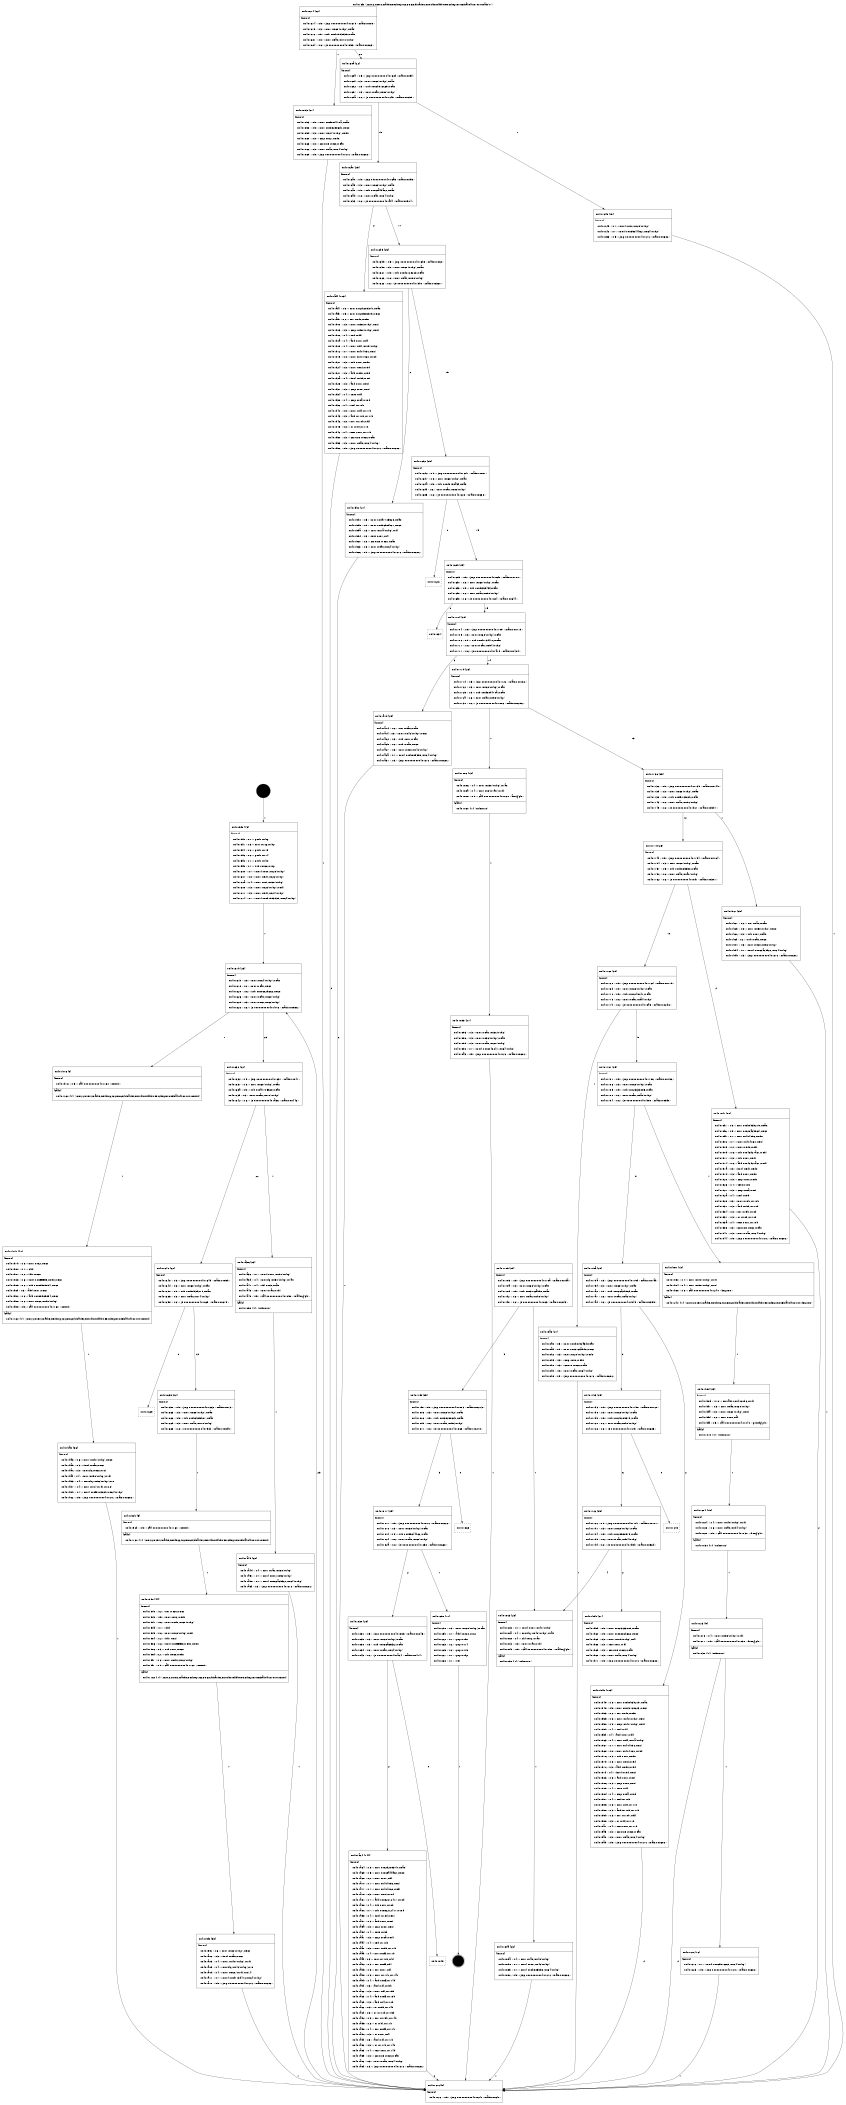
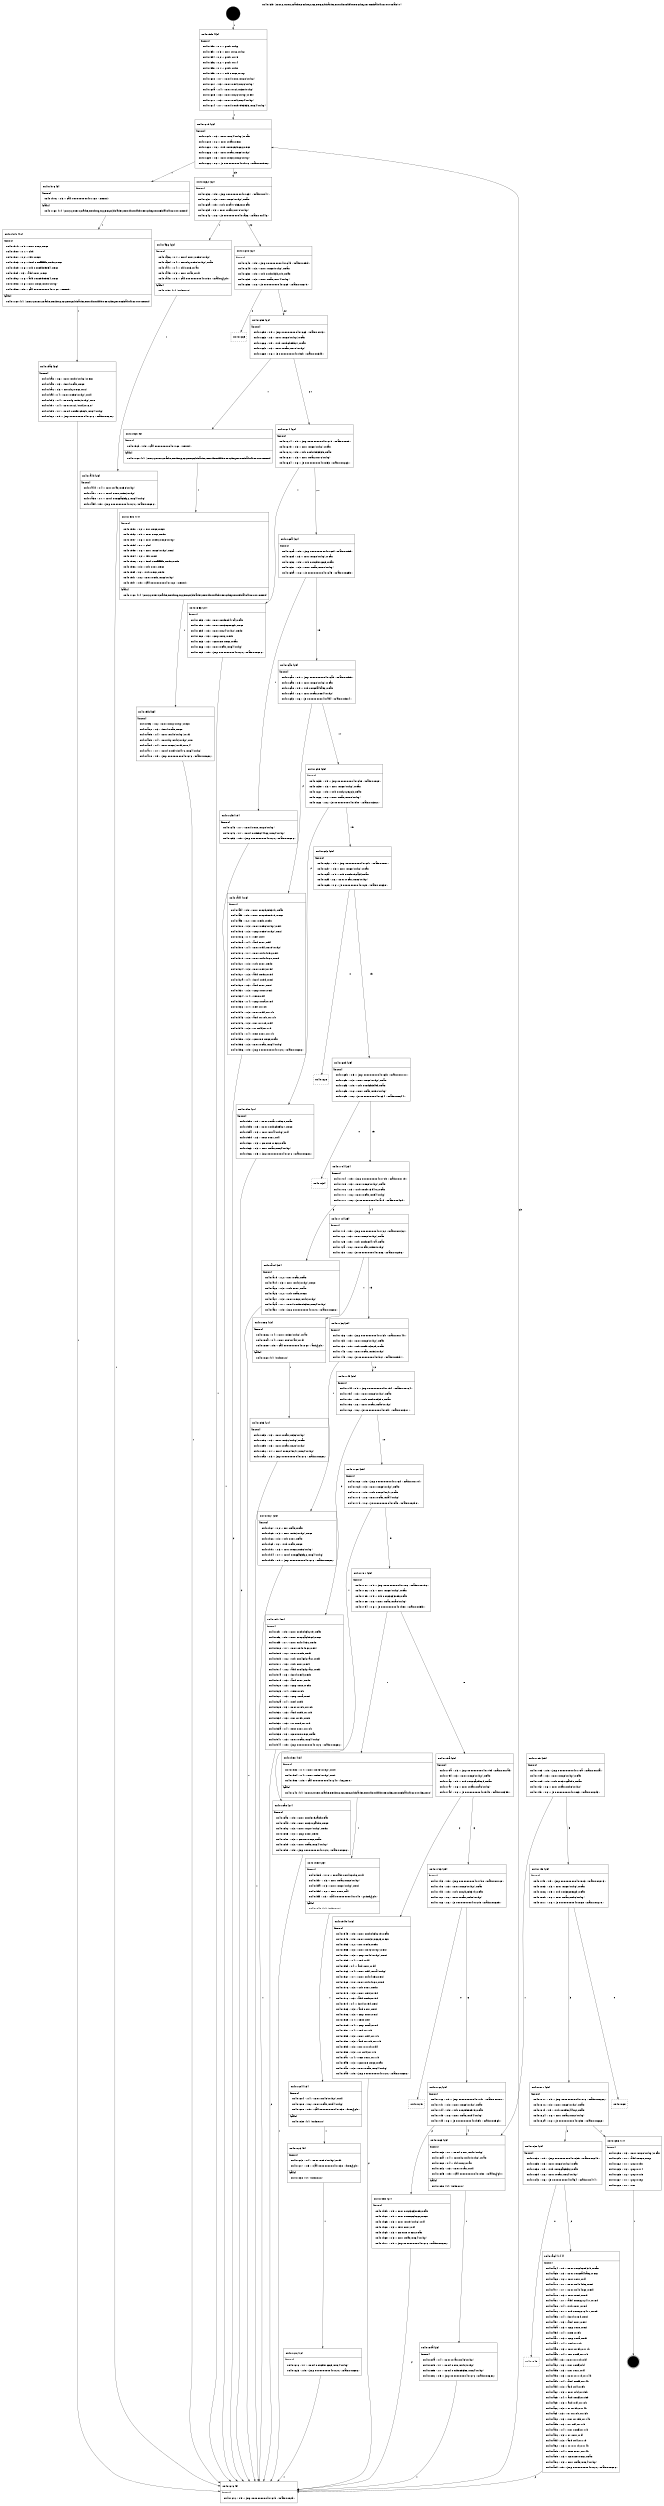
edge "0x40165e [22]" -> "0x401674 [22]": added, label "21"
edge "0x401c13 [9]" -> "0x401c7c [5]": now "0x401b5b [27]" -> "0x401c7c [5]"
